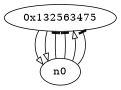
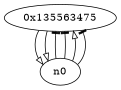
node "0x132563475": label "0x132563475" -> "0x135563475"
